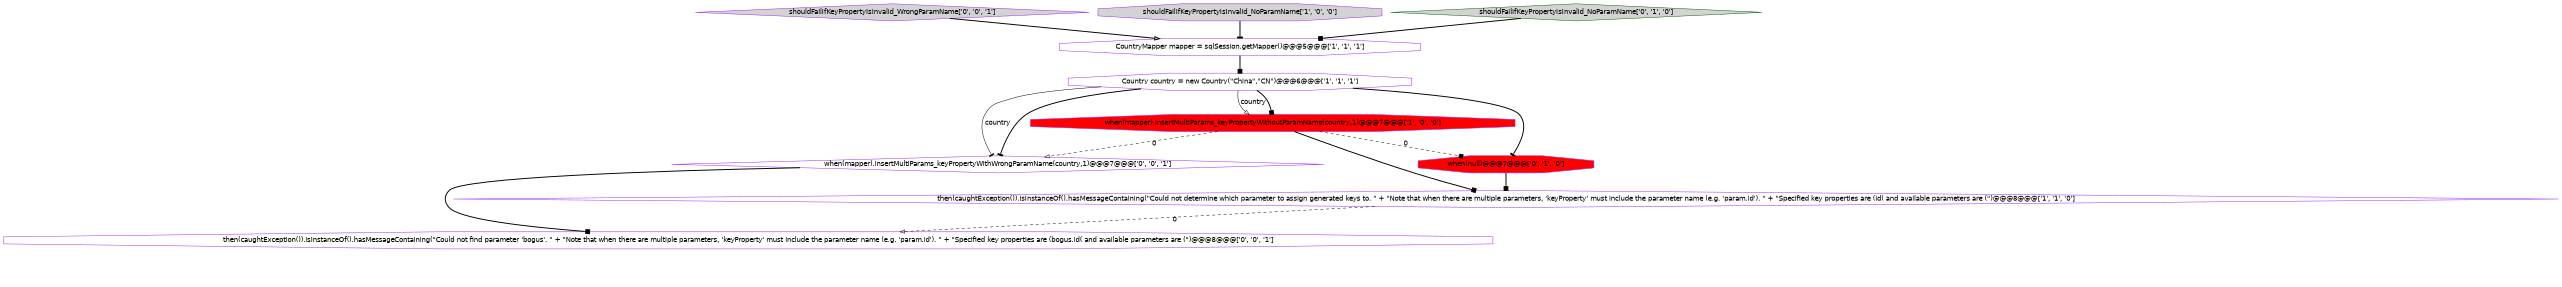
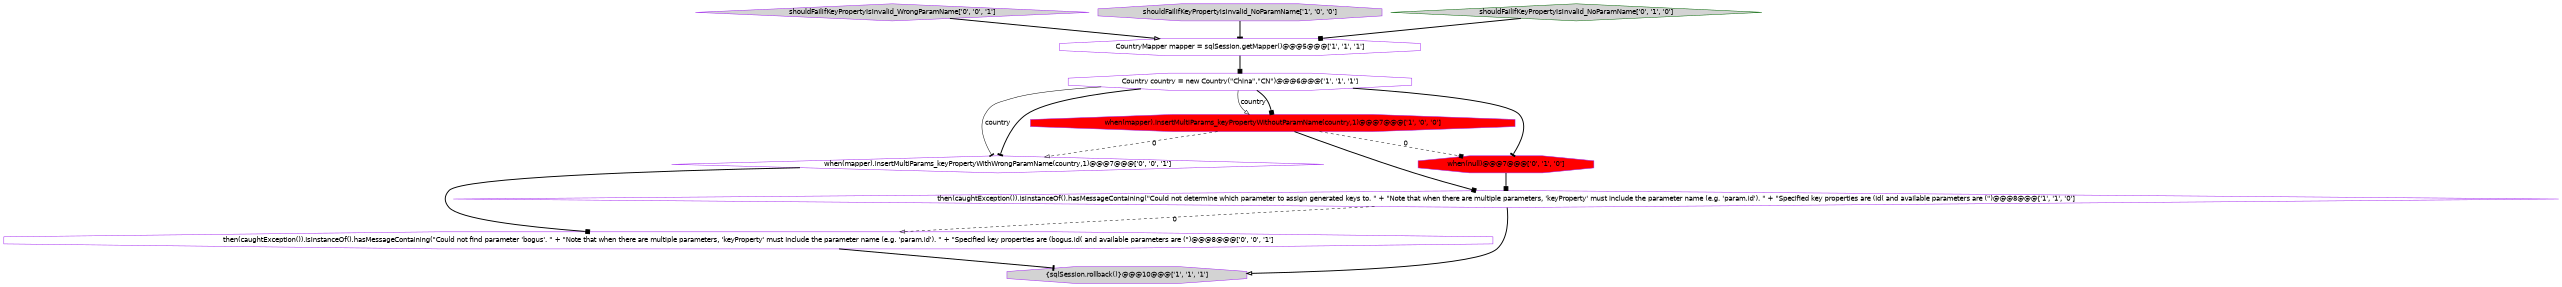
node "{sqlSession.rollback()}@@@10@@@['1', '1', '1']": added
